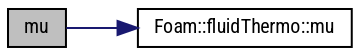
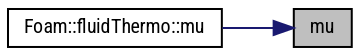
edge "mu" -> "Foam::fluidThermo::mu": reversed
